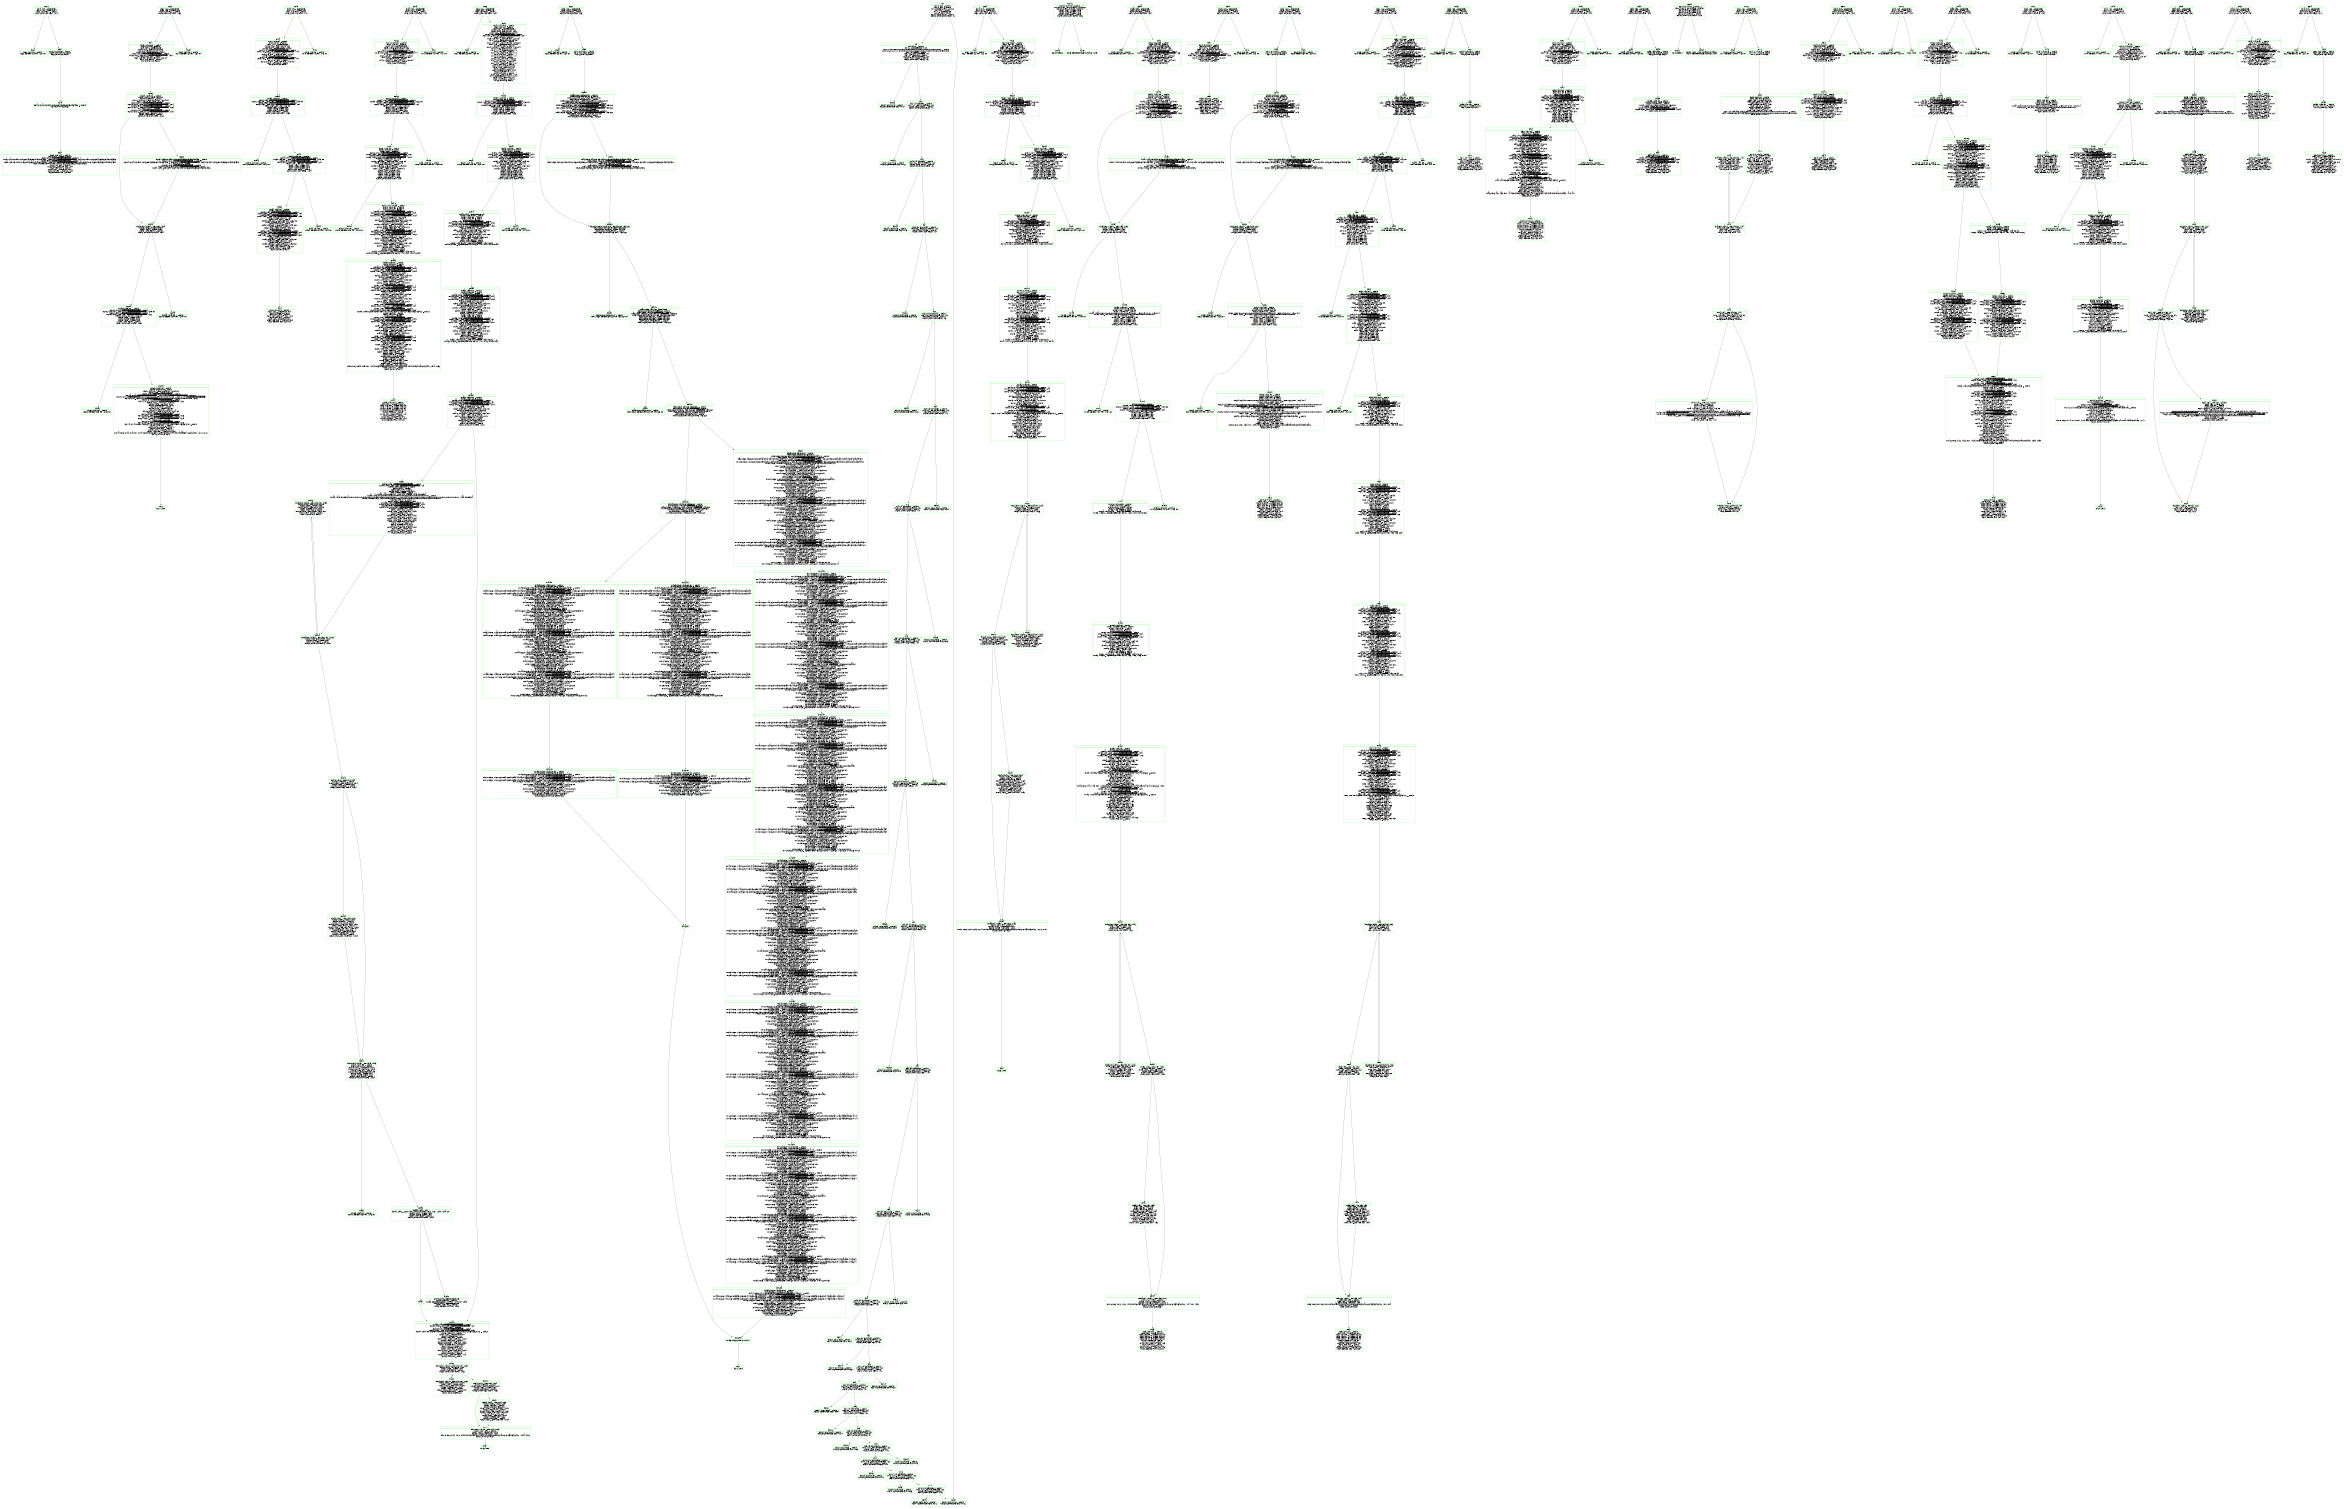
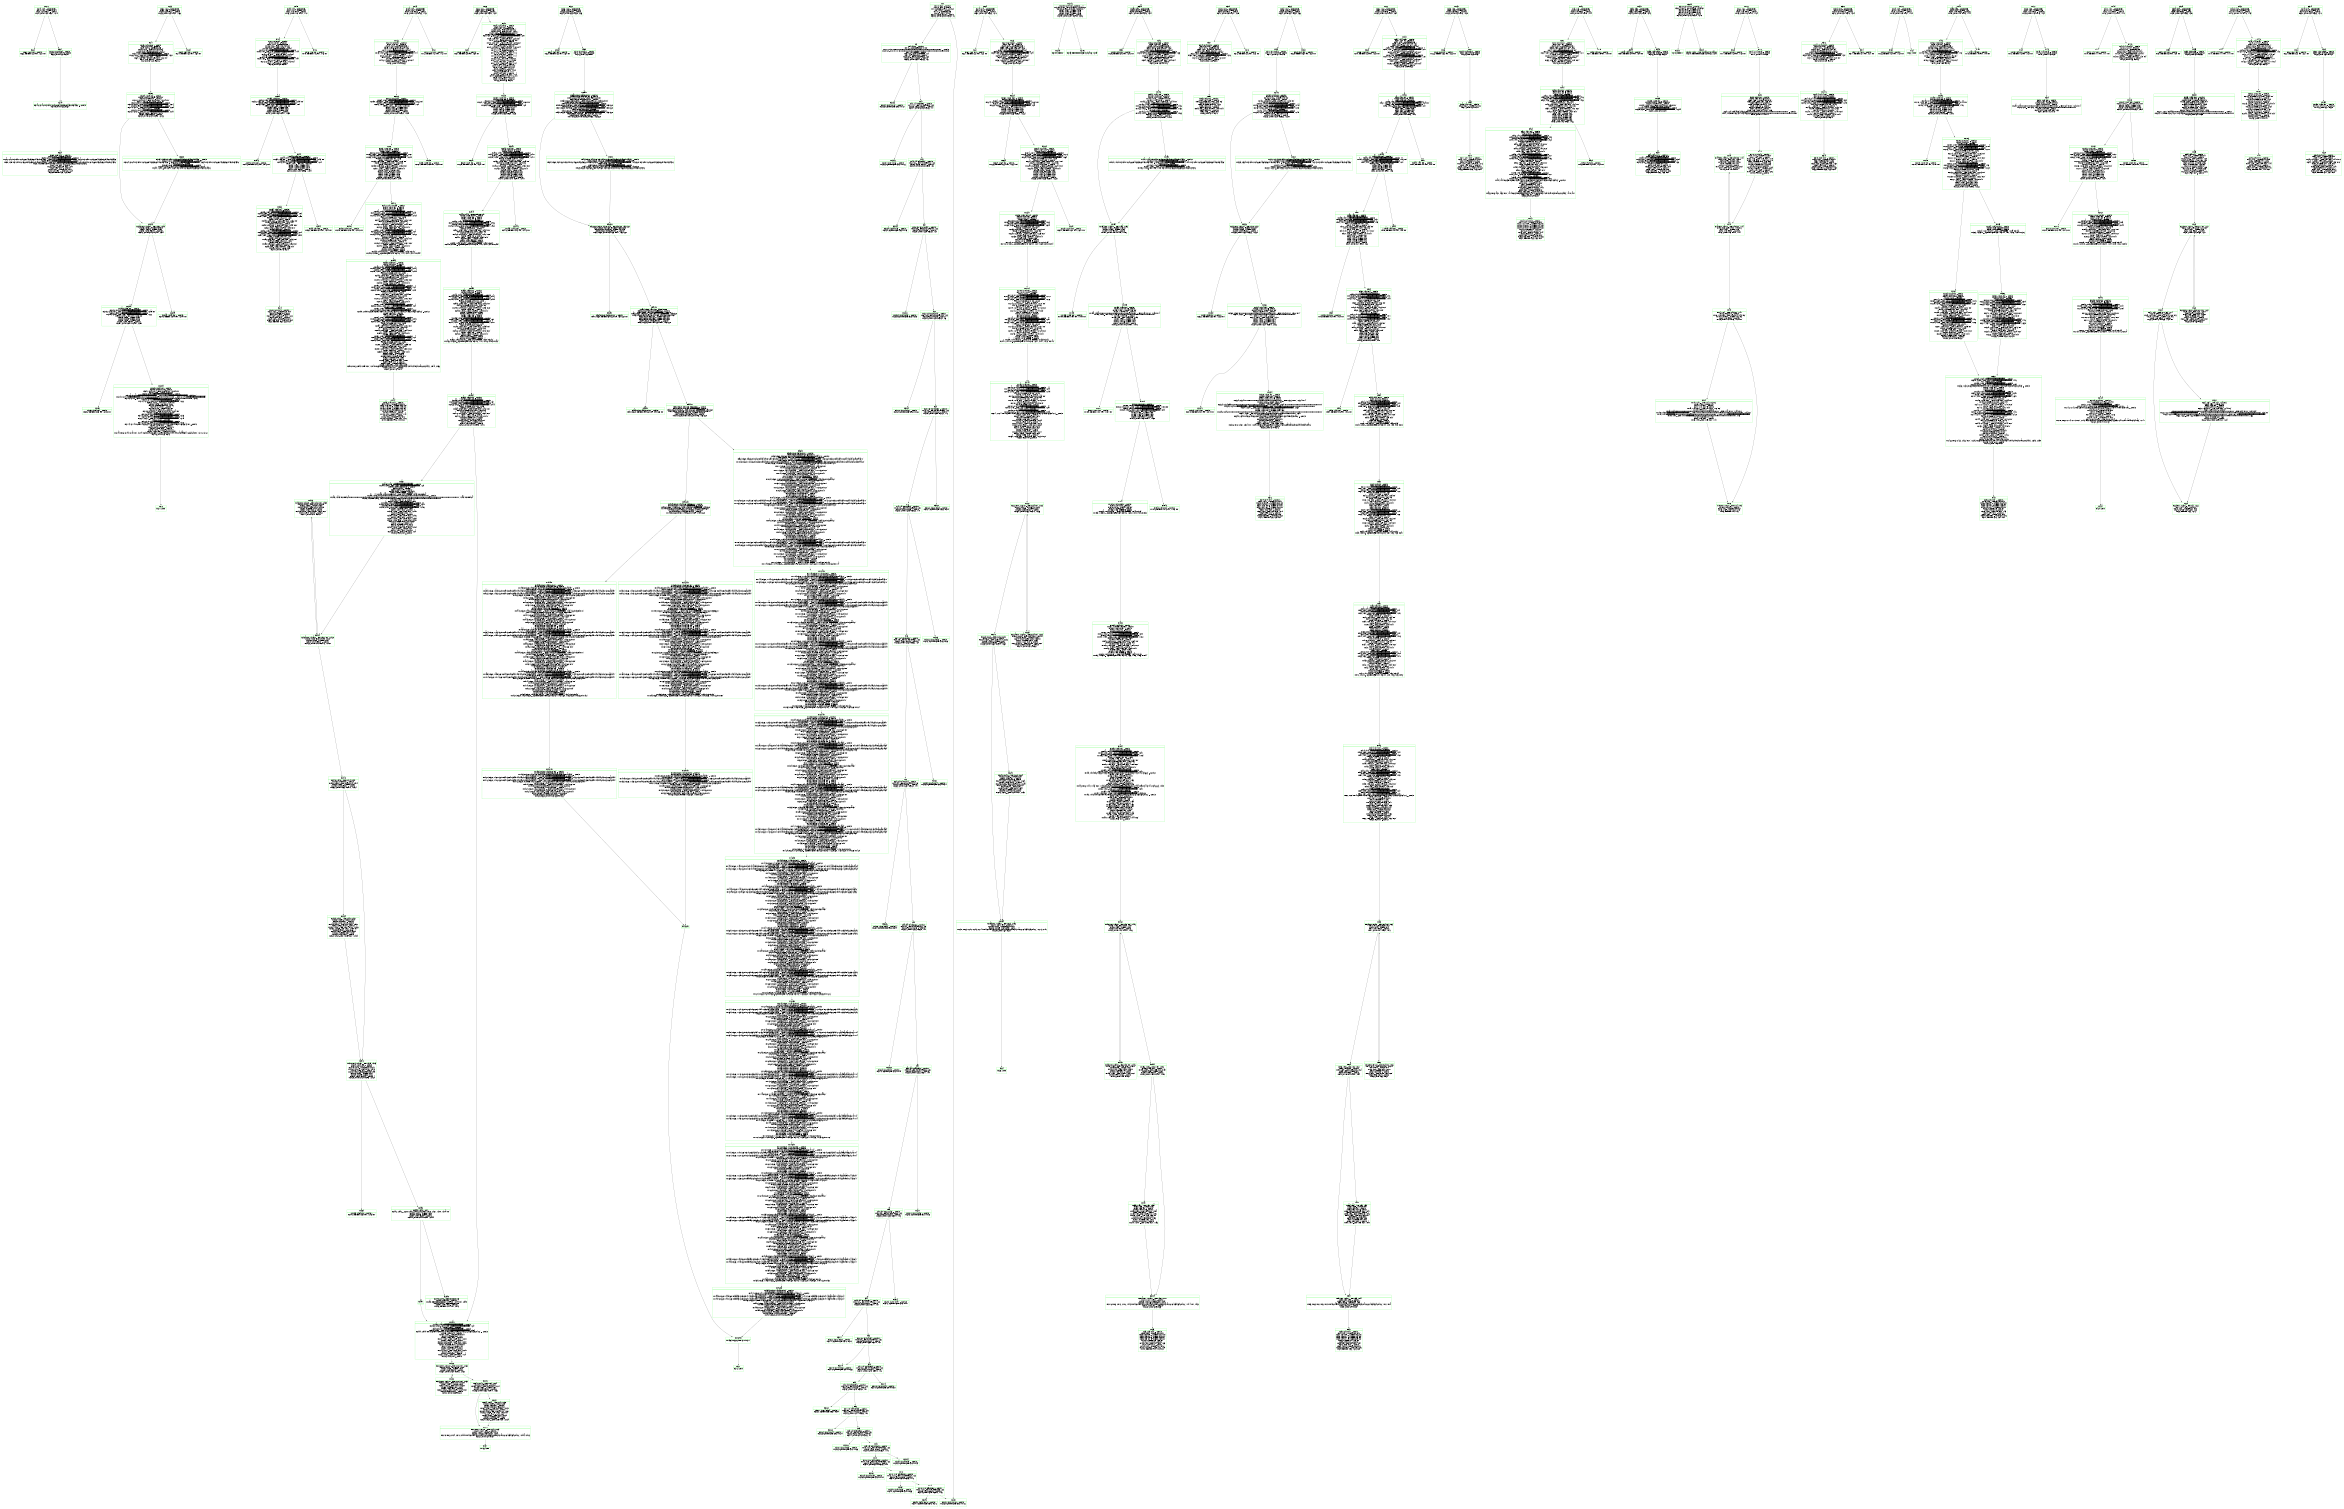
node "0x14c": removed
